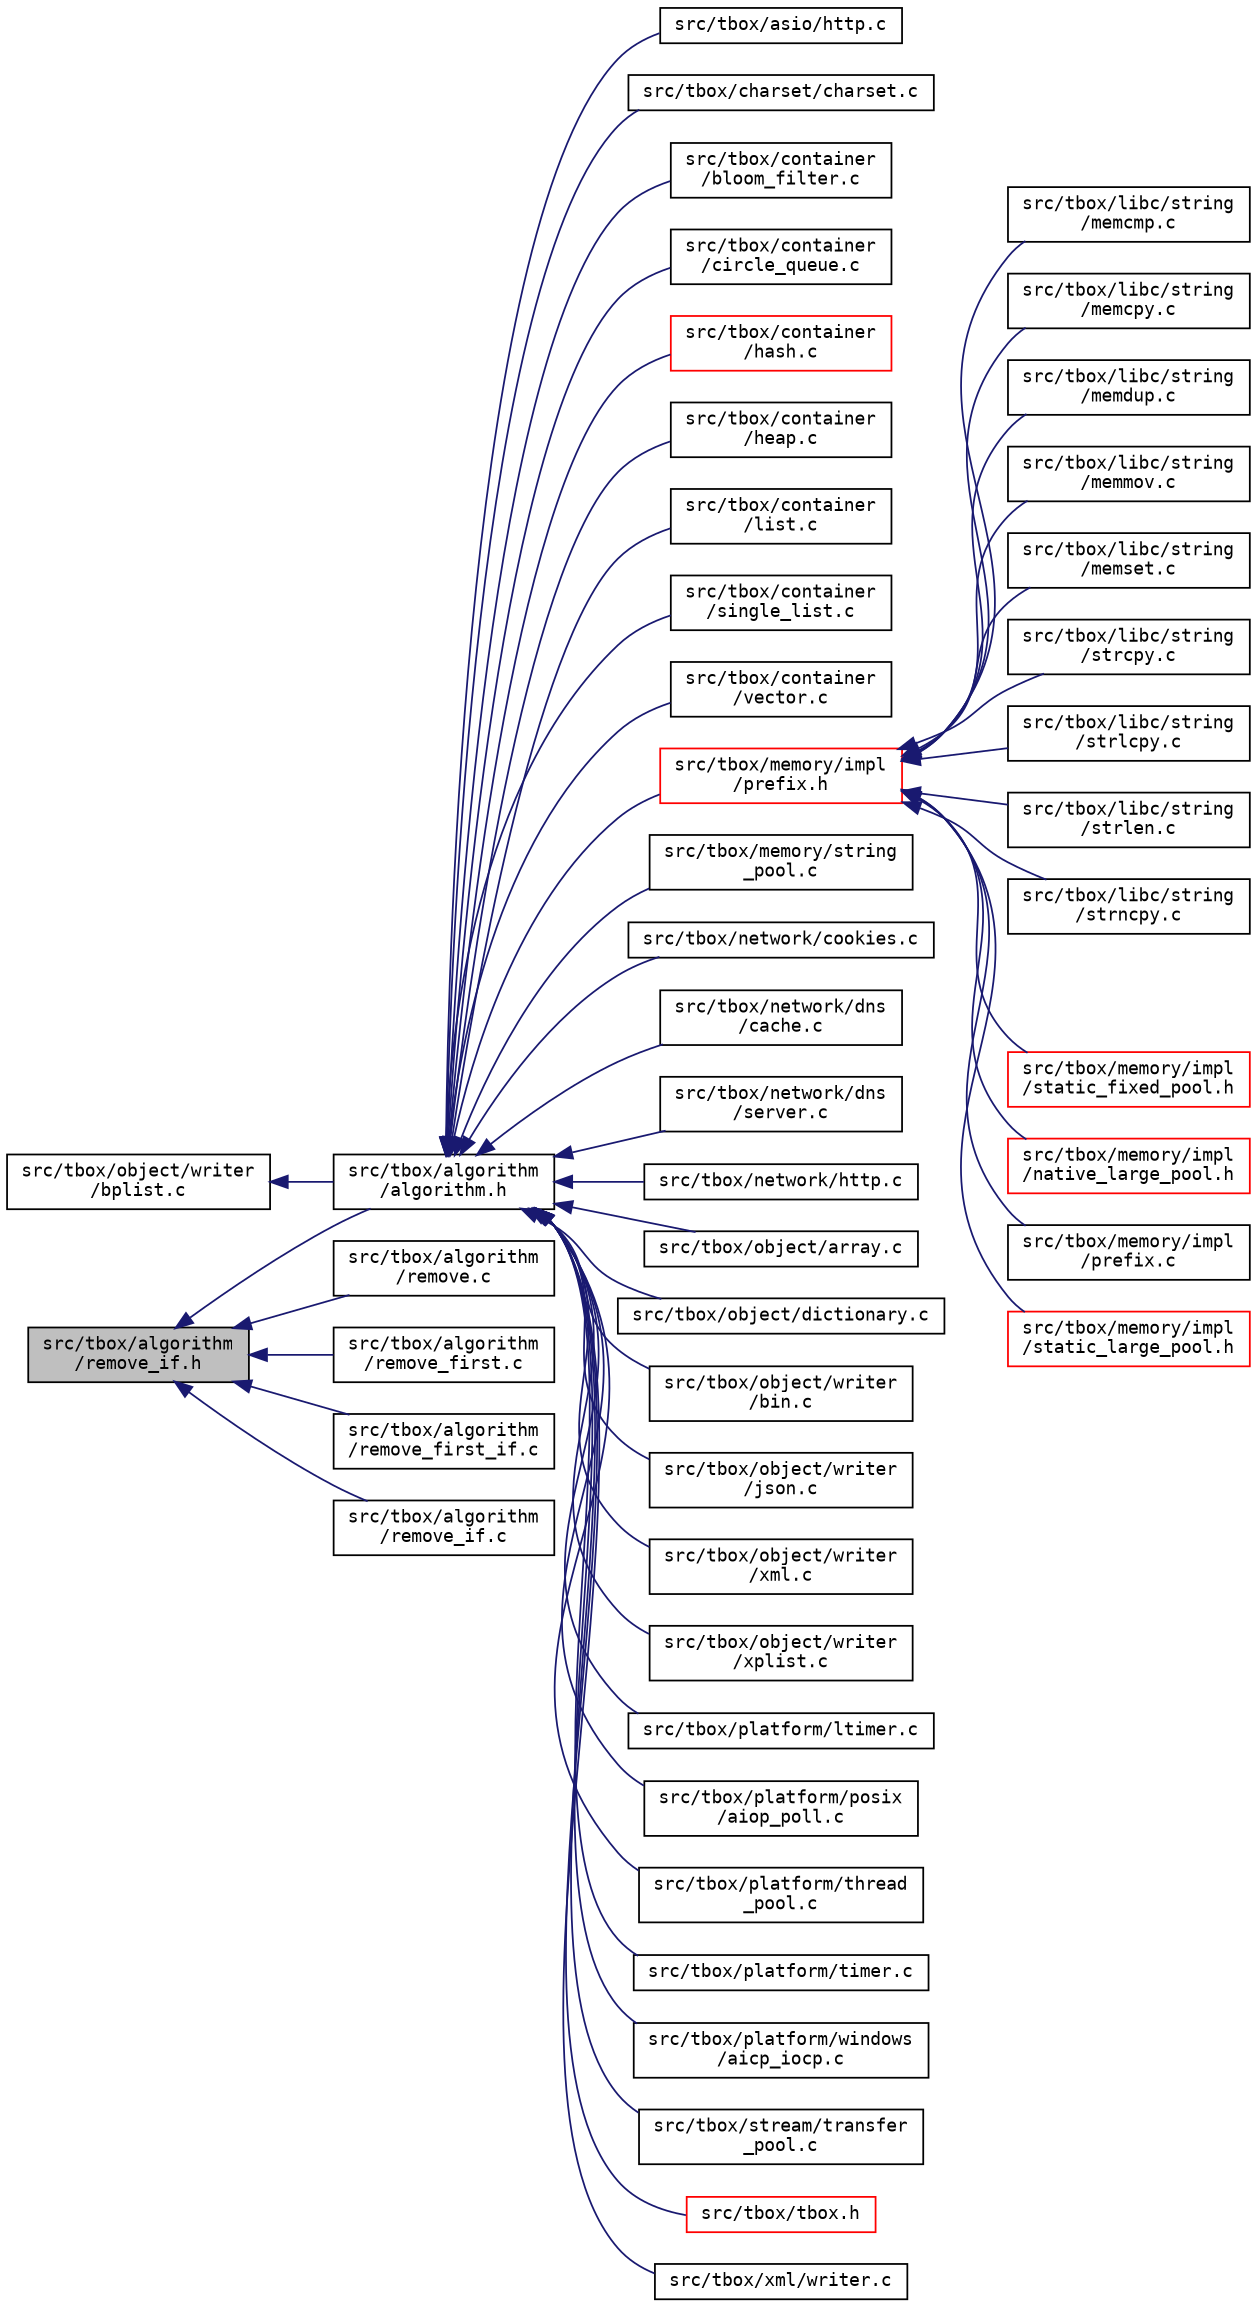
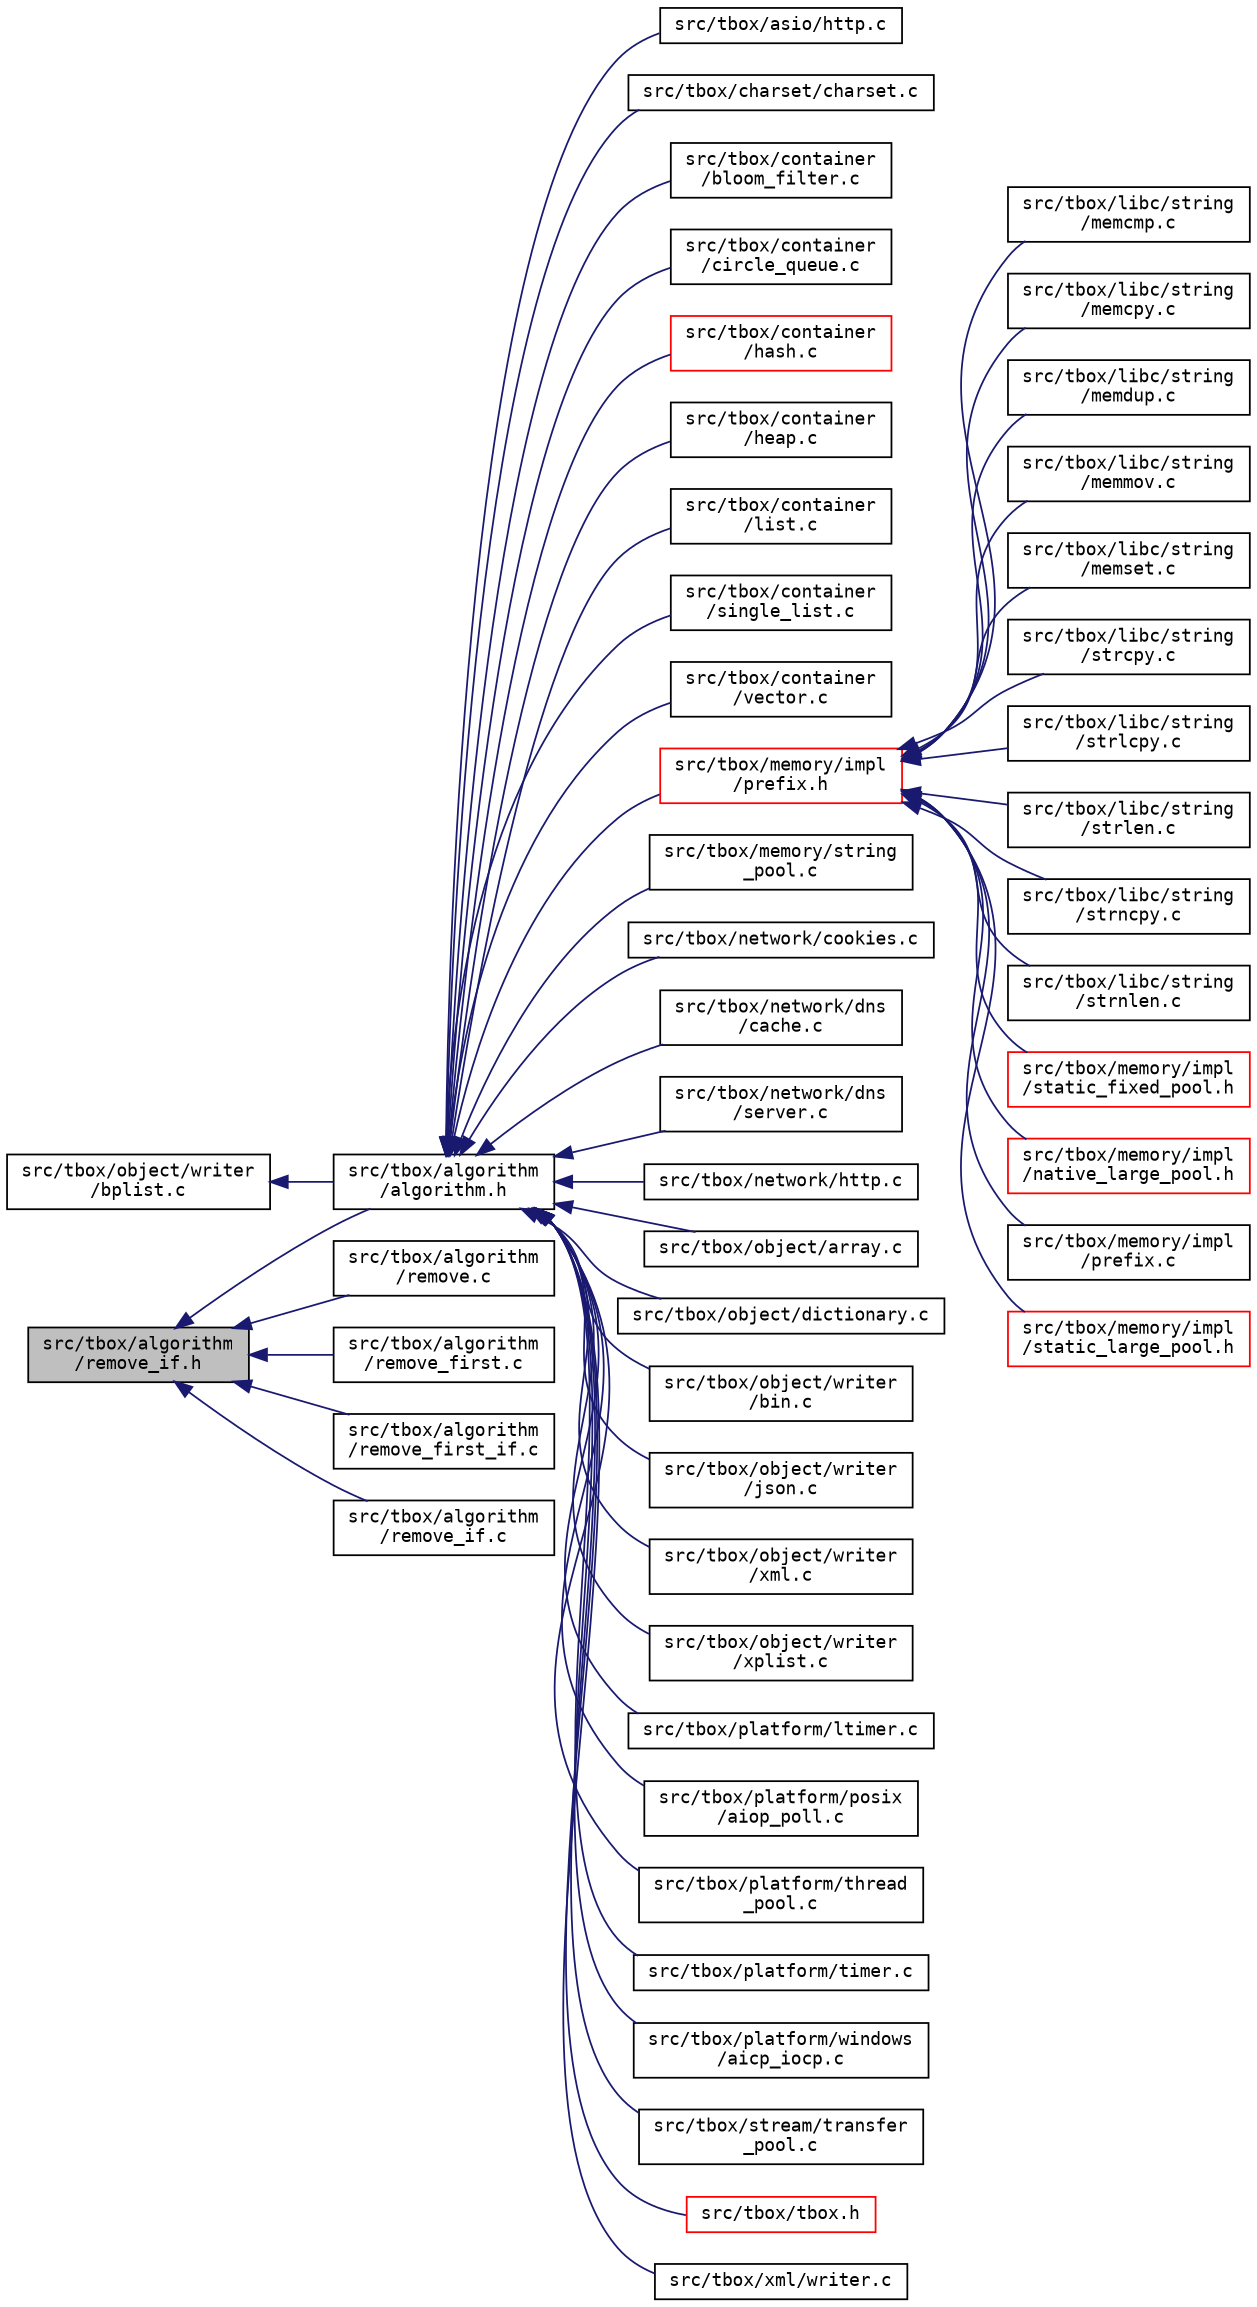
node "src/tbox/libc/string /strnlen.c": added
